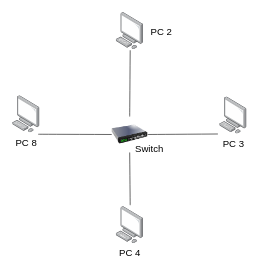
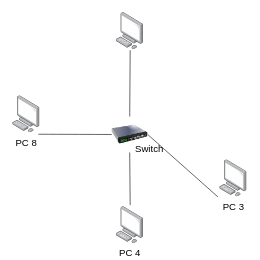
node "PC 2": removed
node "PC 3": moved (234, 115) -> (234, 178)
